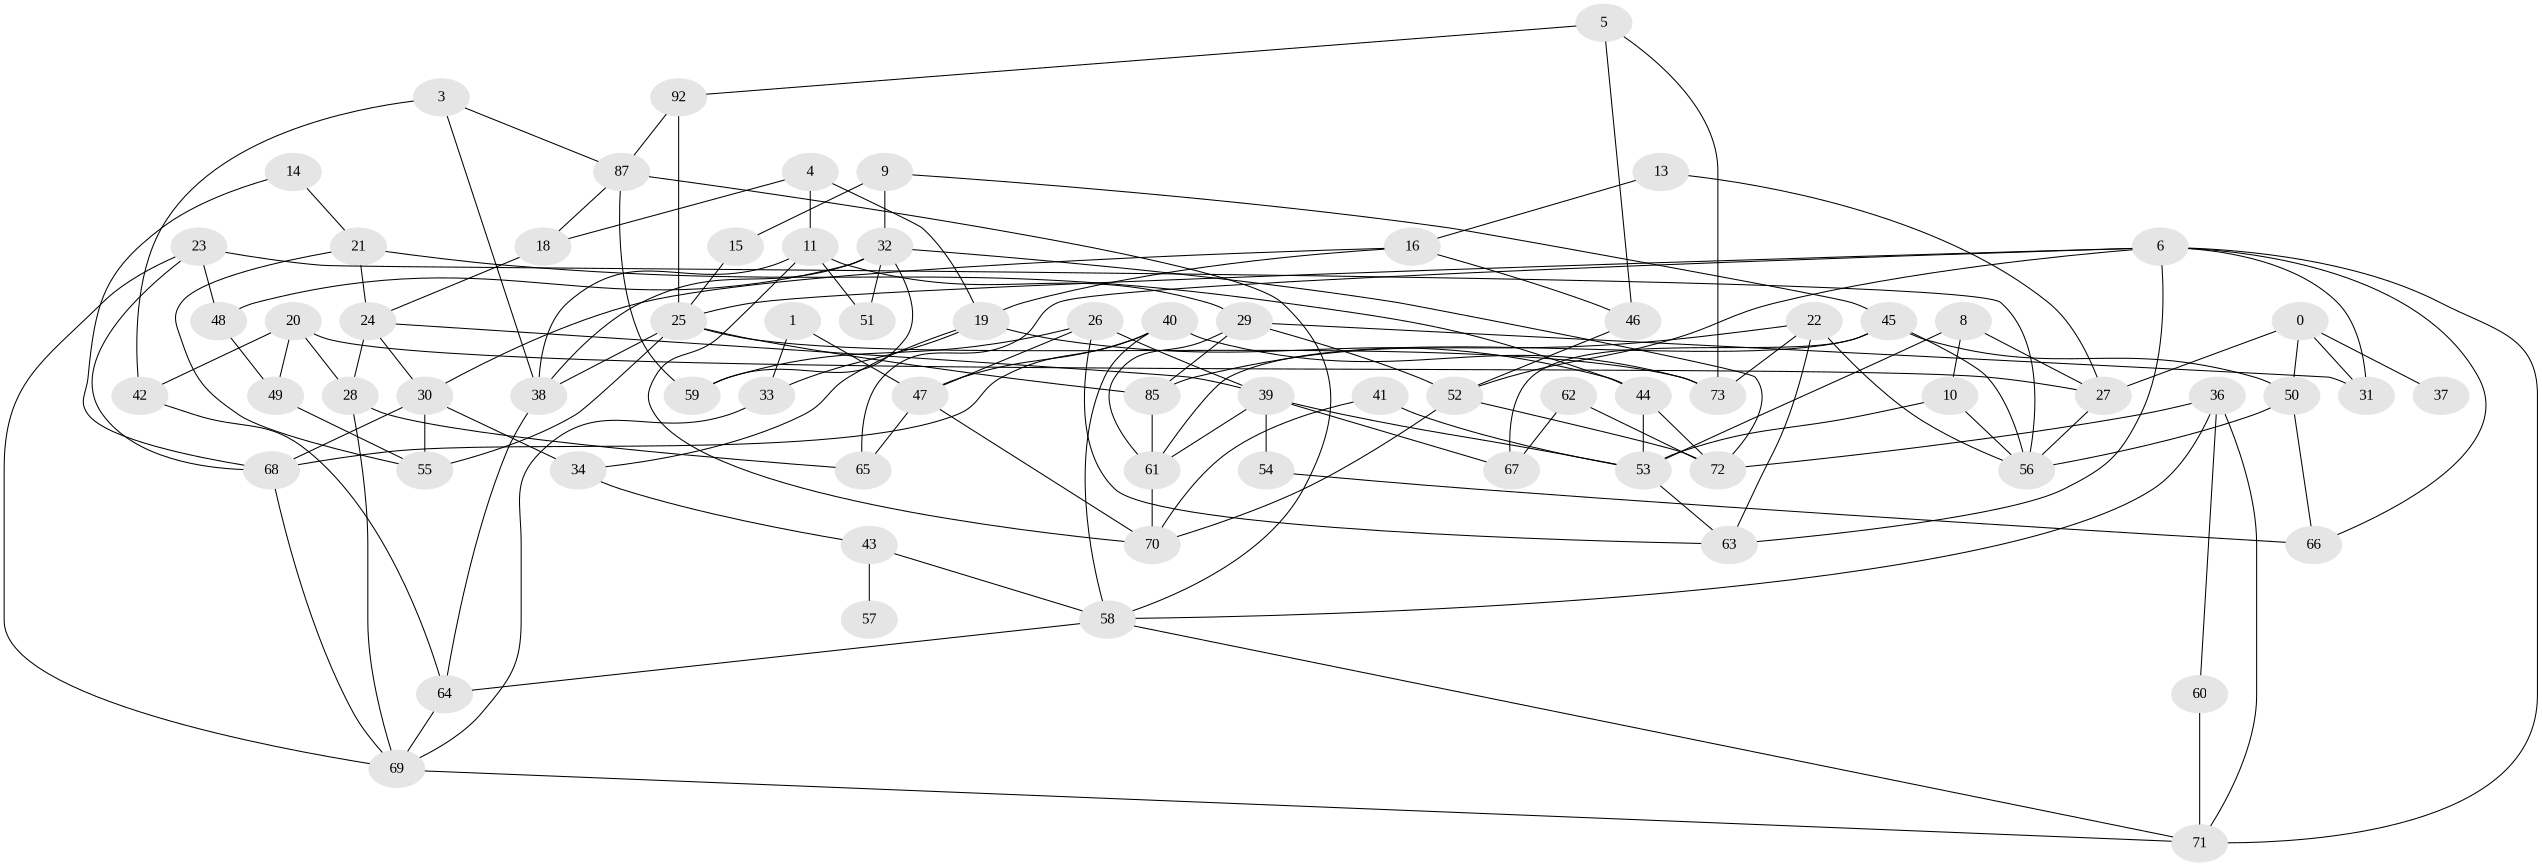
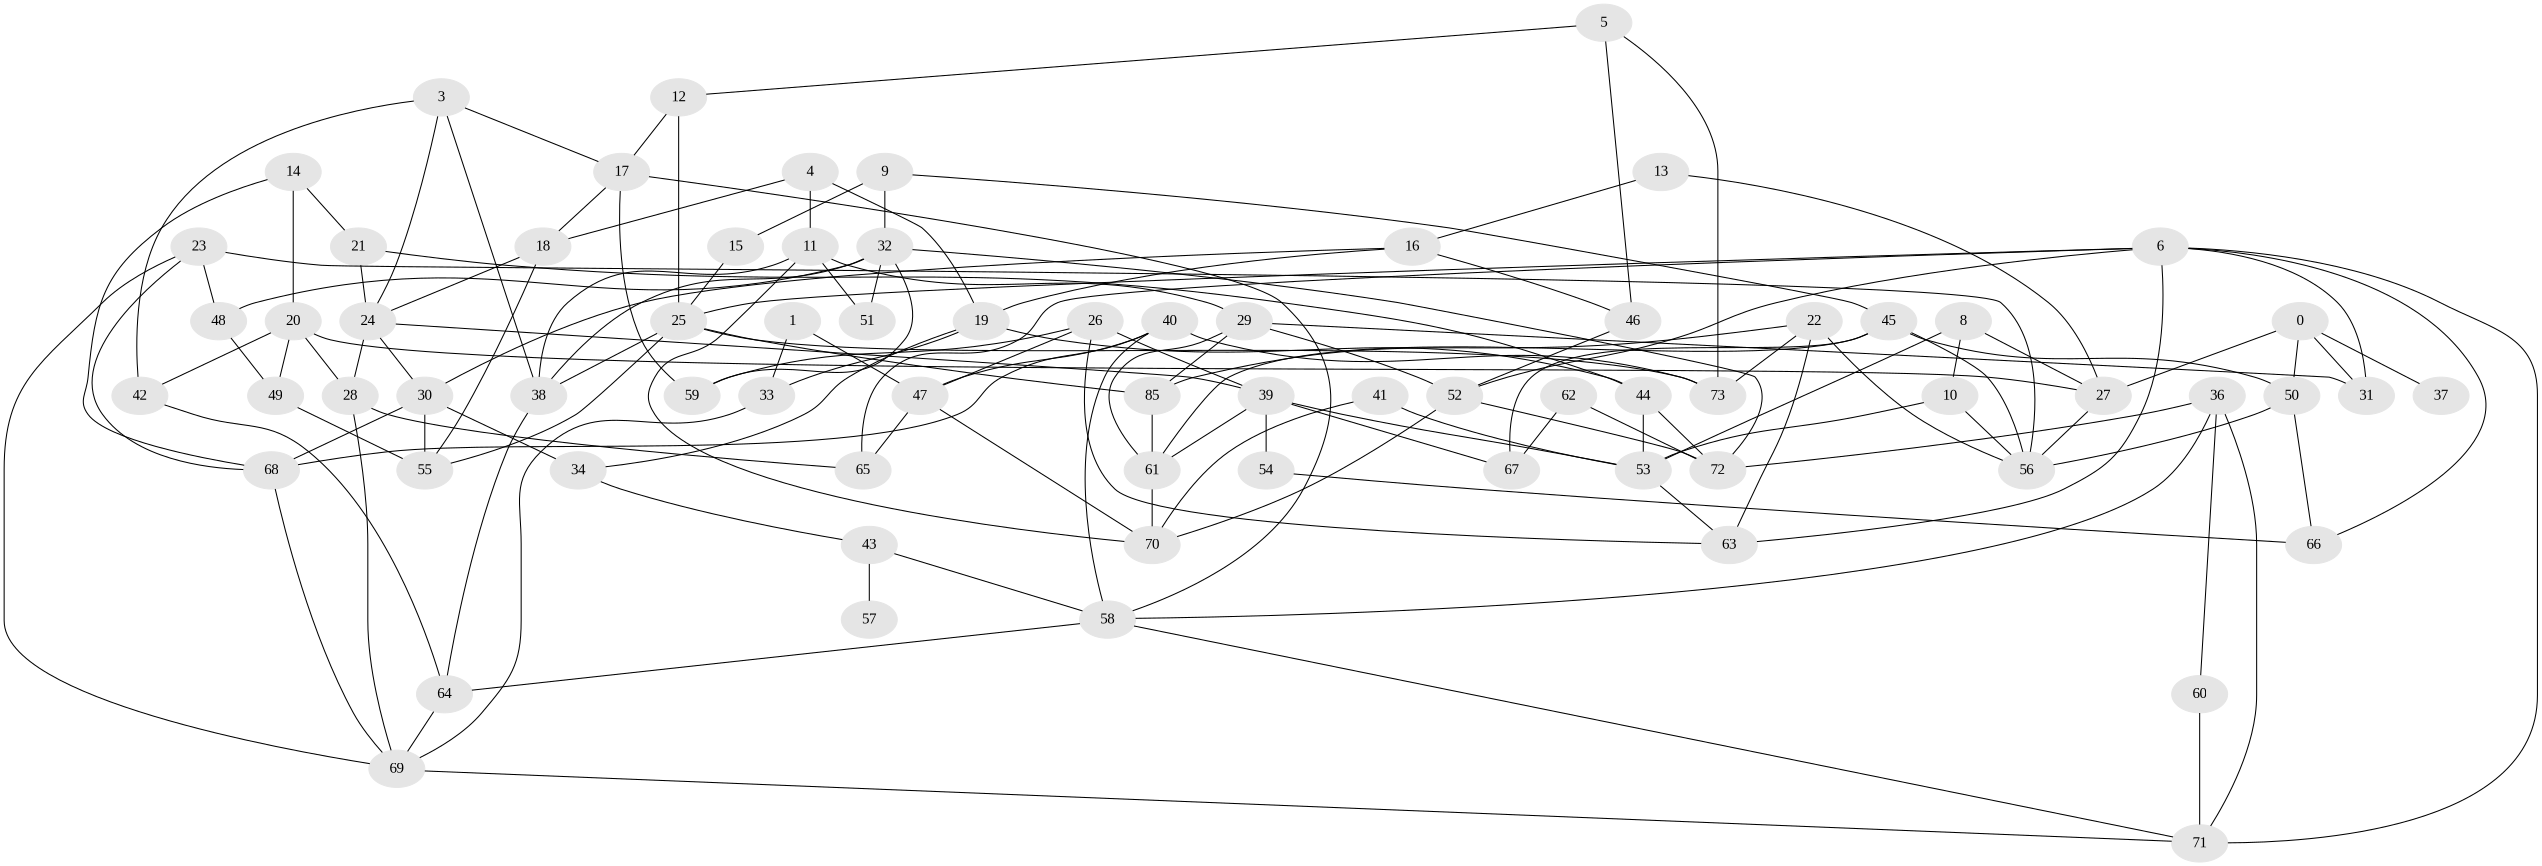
node "92": label "92" -> "12"
node "87": label "87" -> "17"
edge "3" -- "24": added
edge "14" -- "20": added
edge "21" -- "55": now "18" -- "55"
